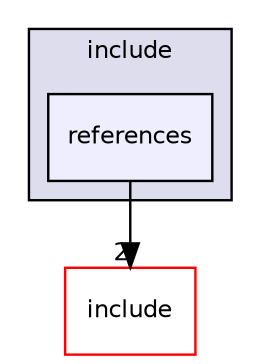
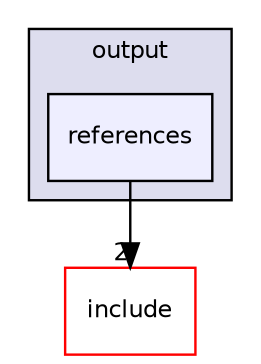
cluster "include": label "include" -> "output"
